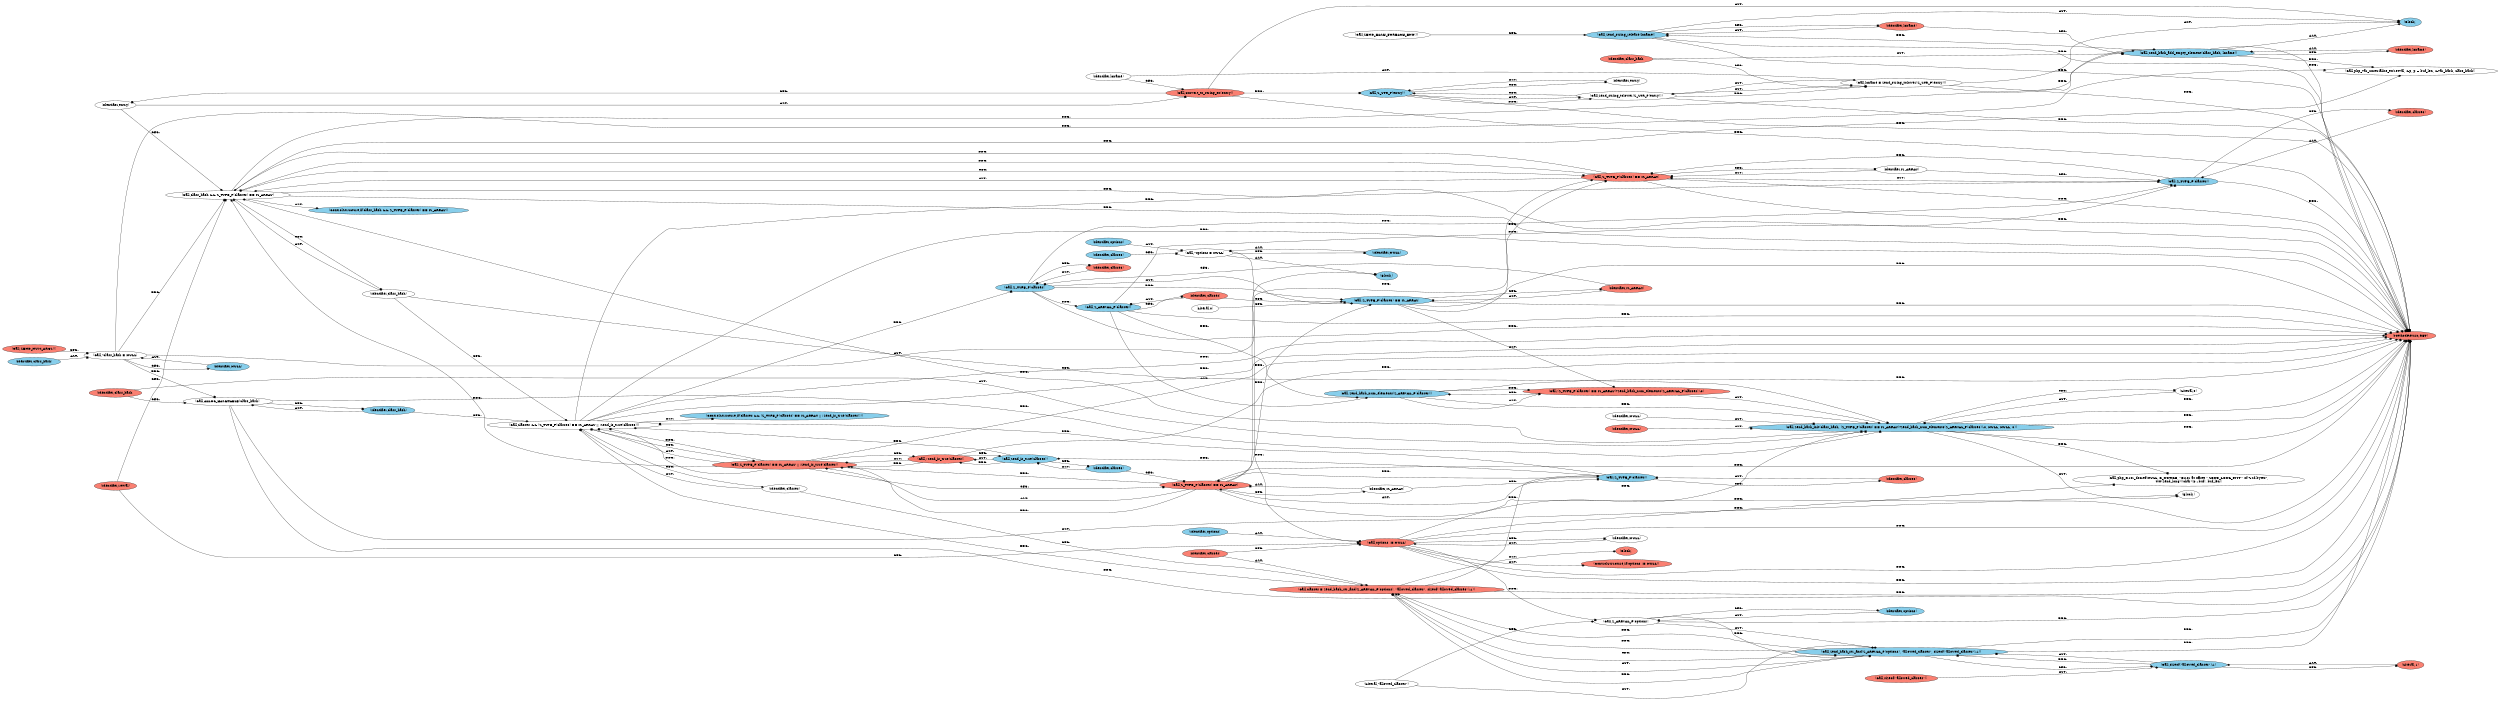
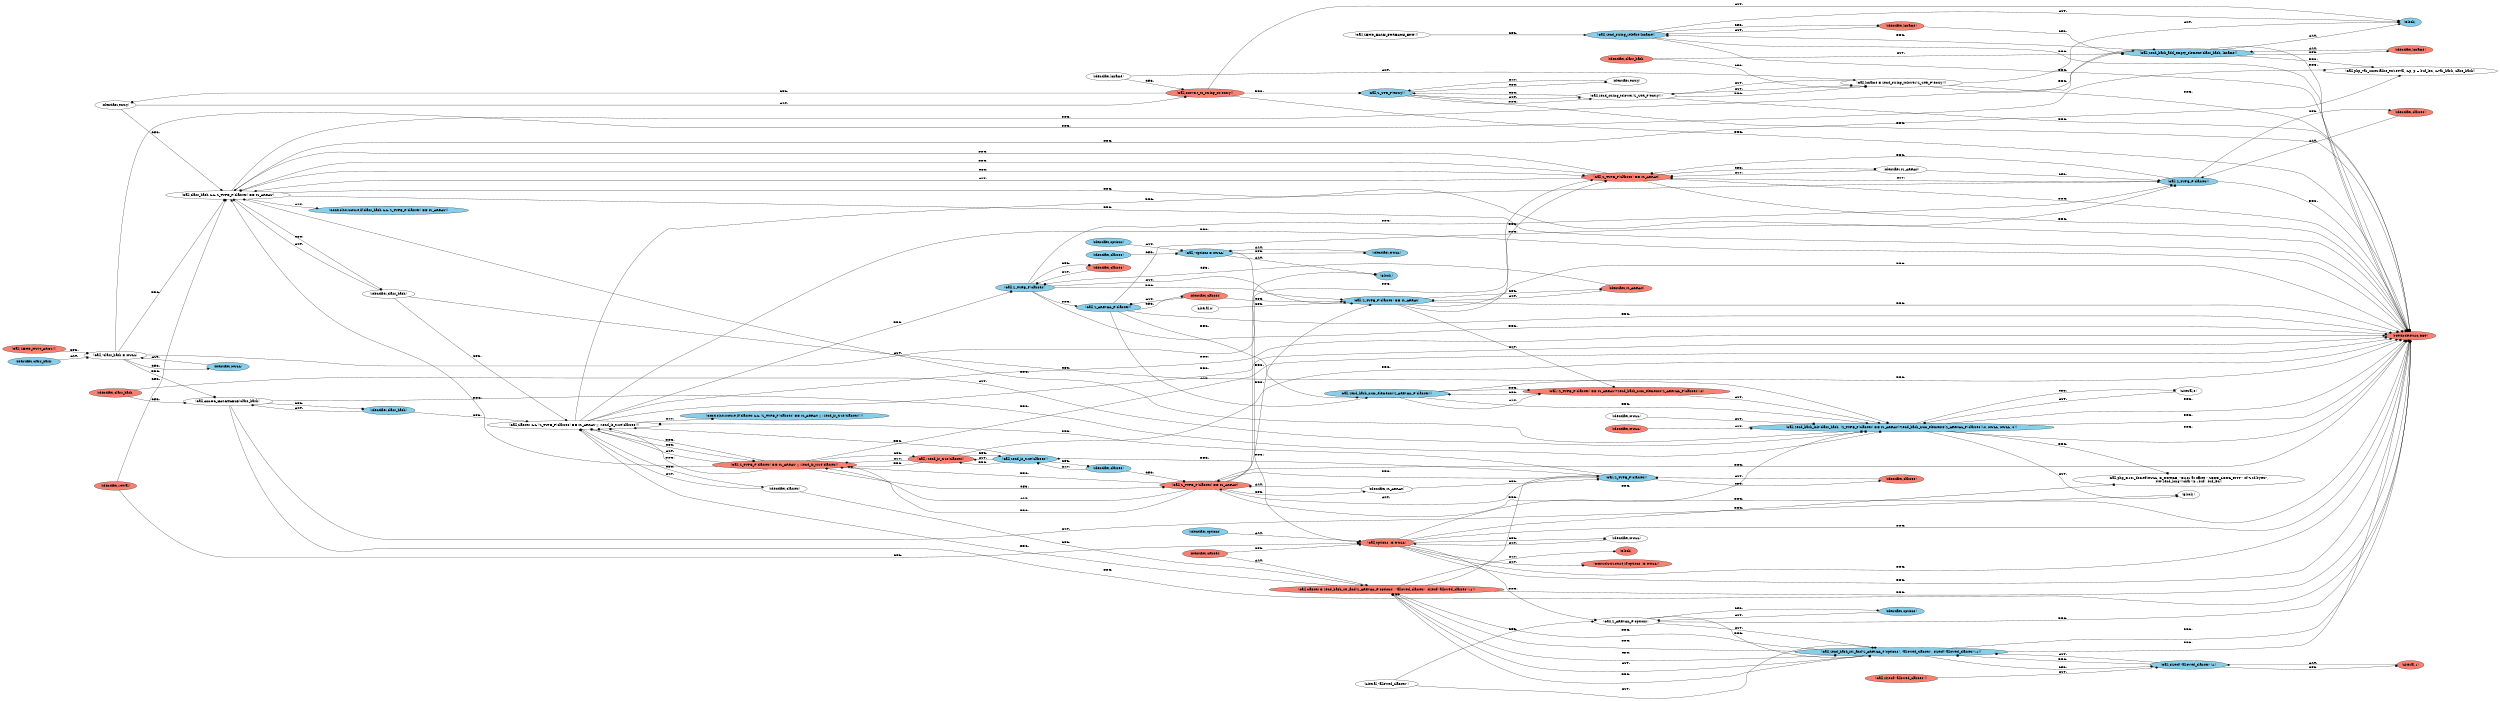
node "(Call,*options = NULL)": fillcolor white -> skyblue
edge "(Call,Z_ARRVAL_P(classes))" -> "(MethodReturn,RET)": arrowhead box -> diamond
